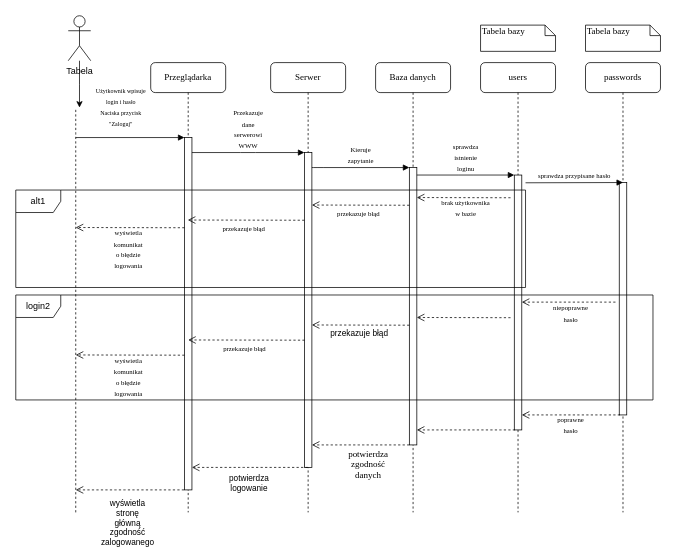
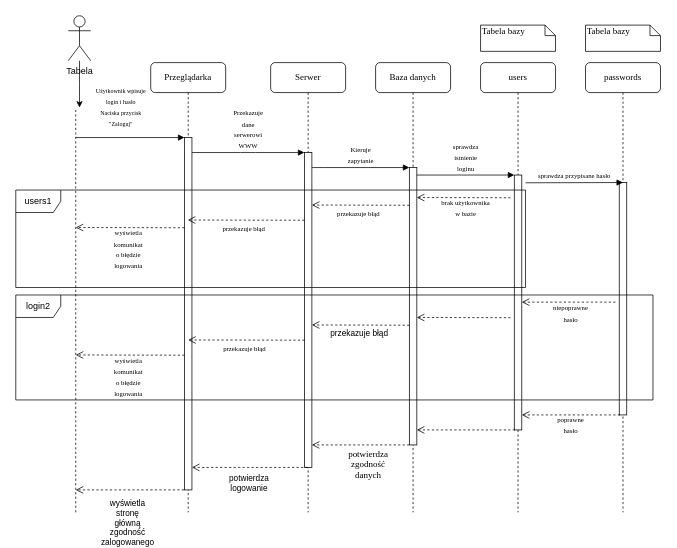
node "alt1": label "alt1" -> "users1"
